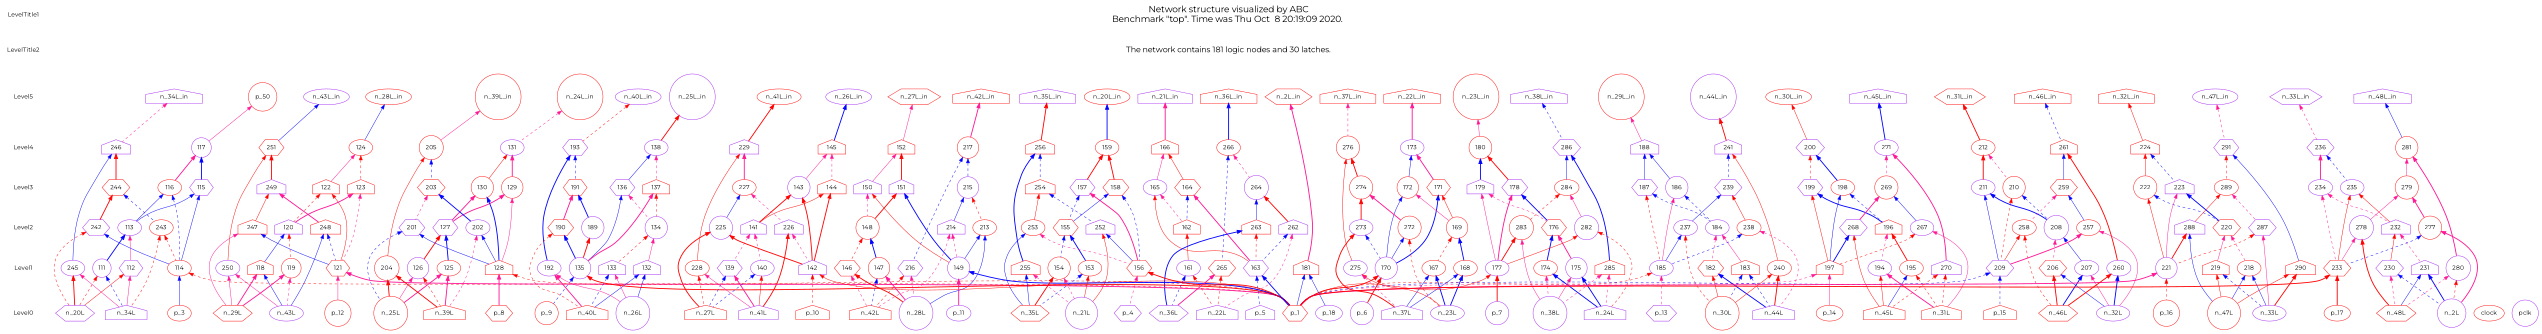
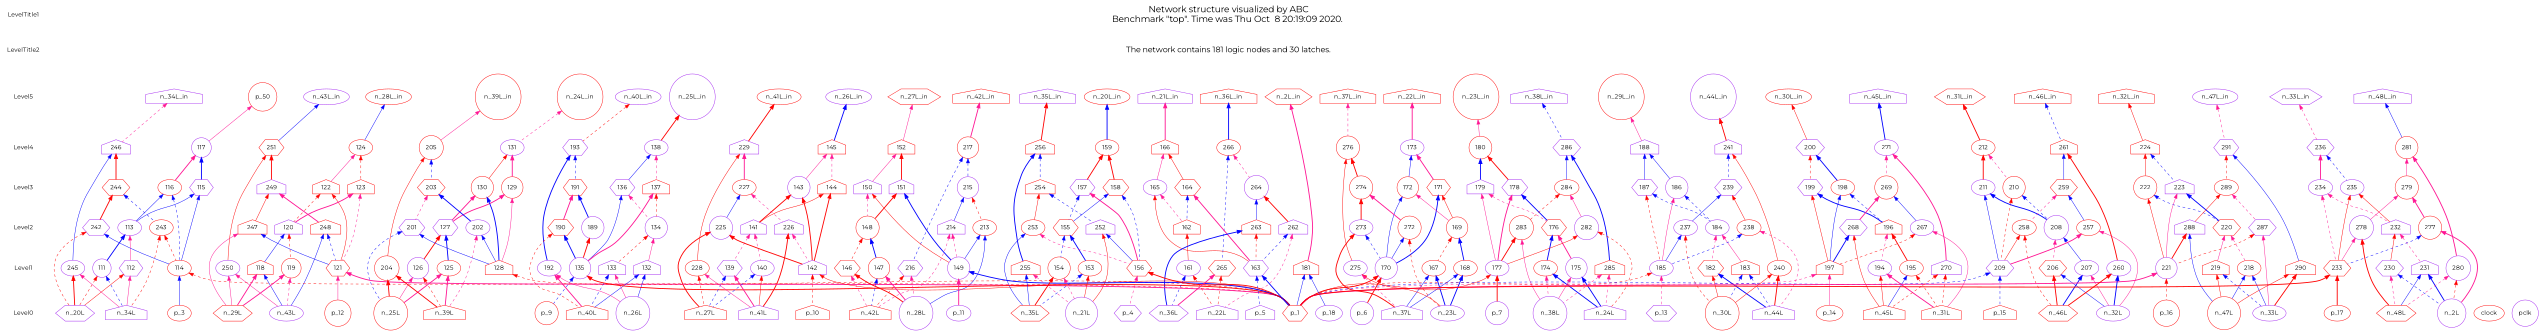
node "p_8": removed
